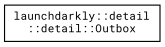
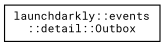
node "launchdarkly::detail ::detail::Outbox": label "launchdarkly::detail ::detail::Outbox" -> "launchdarkly::events ::detail::Outbox"
